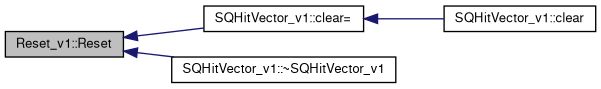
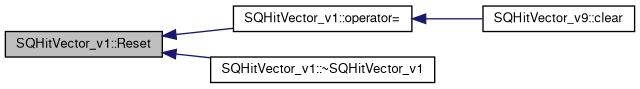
node "SQHitVector_v1::clear=": label "SQHitVector_v1::clear=" -> "SQHitVector_v1::operator="
node "SQHitVector_v1::clear": label "SQHitVector_v1::clear" -> "SQHitVector_v9::clear"
node "Reset_v1::Reset": label "Reset_v1::Reset" -> "SQHitVector_v1::Reset"
